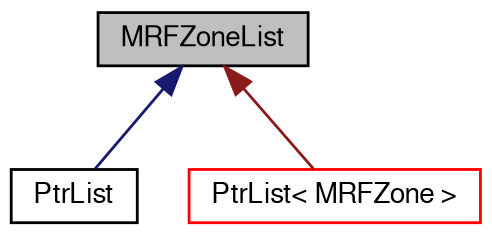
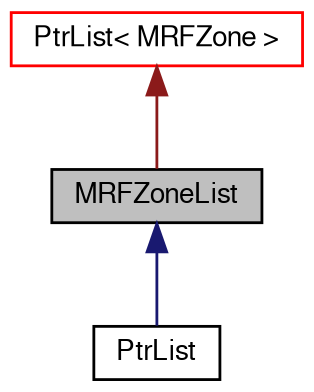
edge "PtrList< MRFZone >" -> "MRFZoneList": reversed
